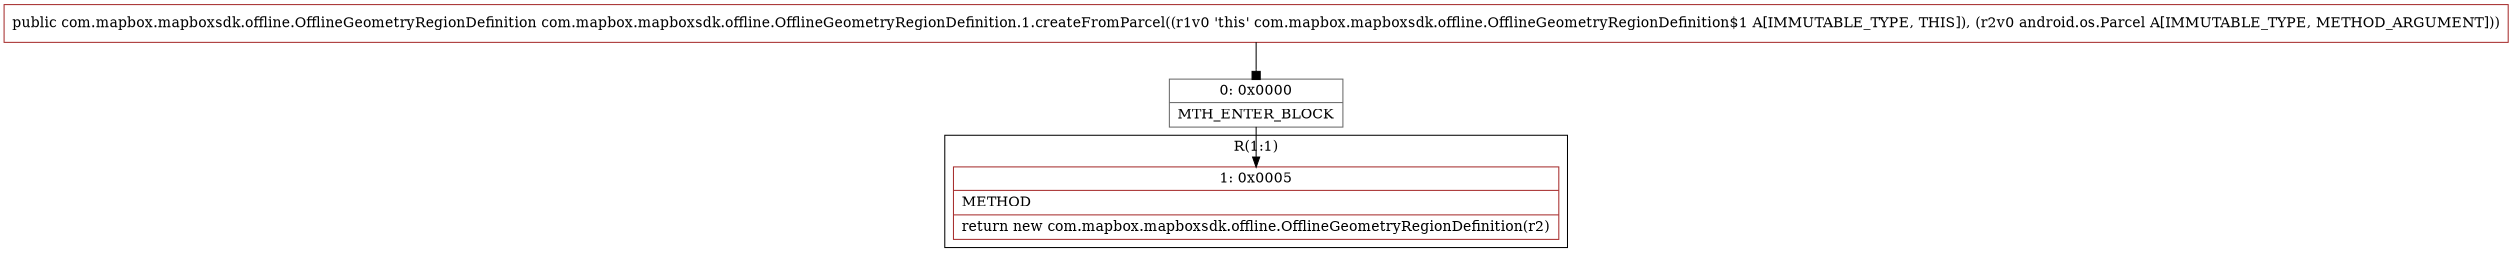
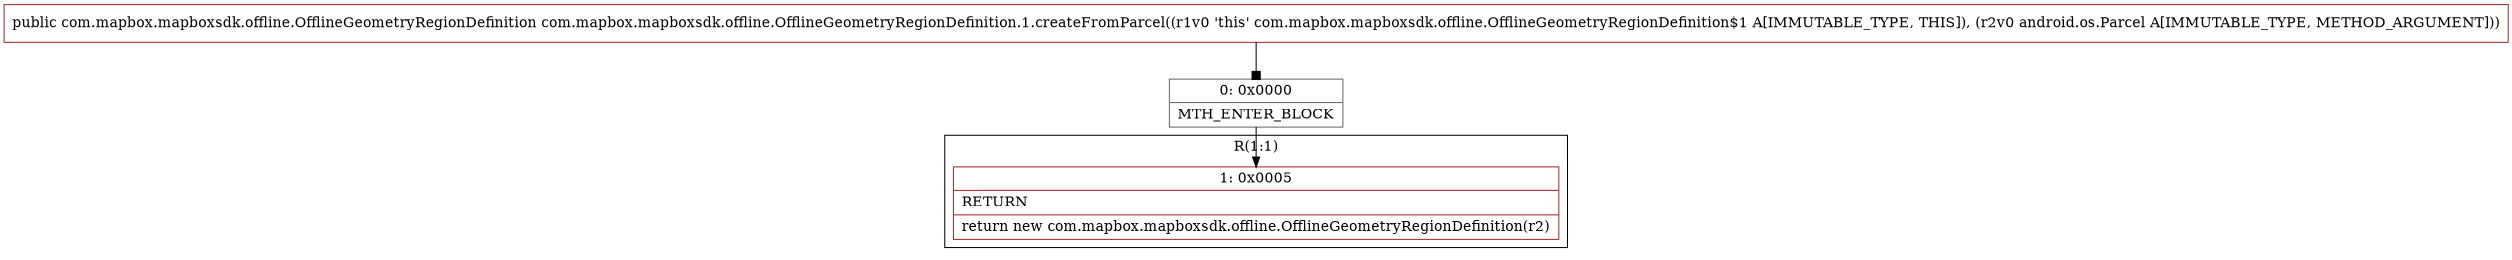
node "1: 0x0005": text "METHOD" -> "RETURN"
